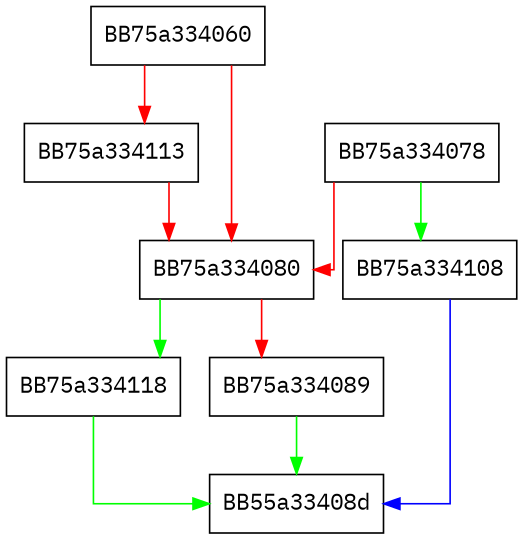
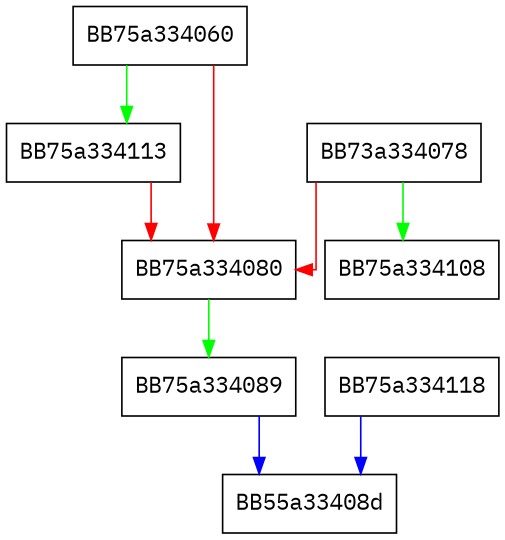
edge "BB75a334060" -> "BB75a334113": color red -> green
node "BB75a334078": label "BB75a334078" -> "BB73a334078"
edge "BB75a334080" -> "BB75a334118": removed
edge "BB75a334080" -> "BB75a334089": color red -> green
edge "BB75a334108" -> "BB55a33408d": removed
edge "BB75a334089" -> "BB55a33408d": color green -> blue
edge "BB75a334118" -> "BB55a33408d": color green -> blue
